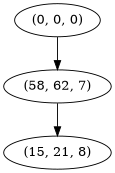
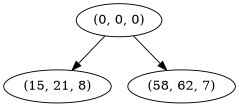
edge "(58, 62, 7)" -> "(15, 21, 8)": now "(0, 0, 0)" -> "(15, 21, 8)"
